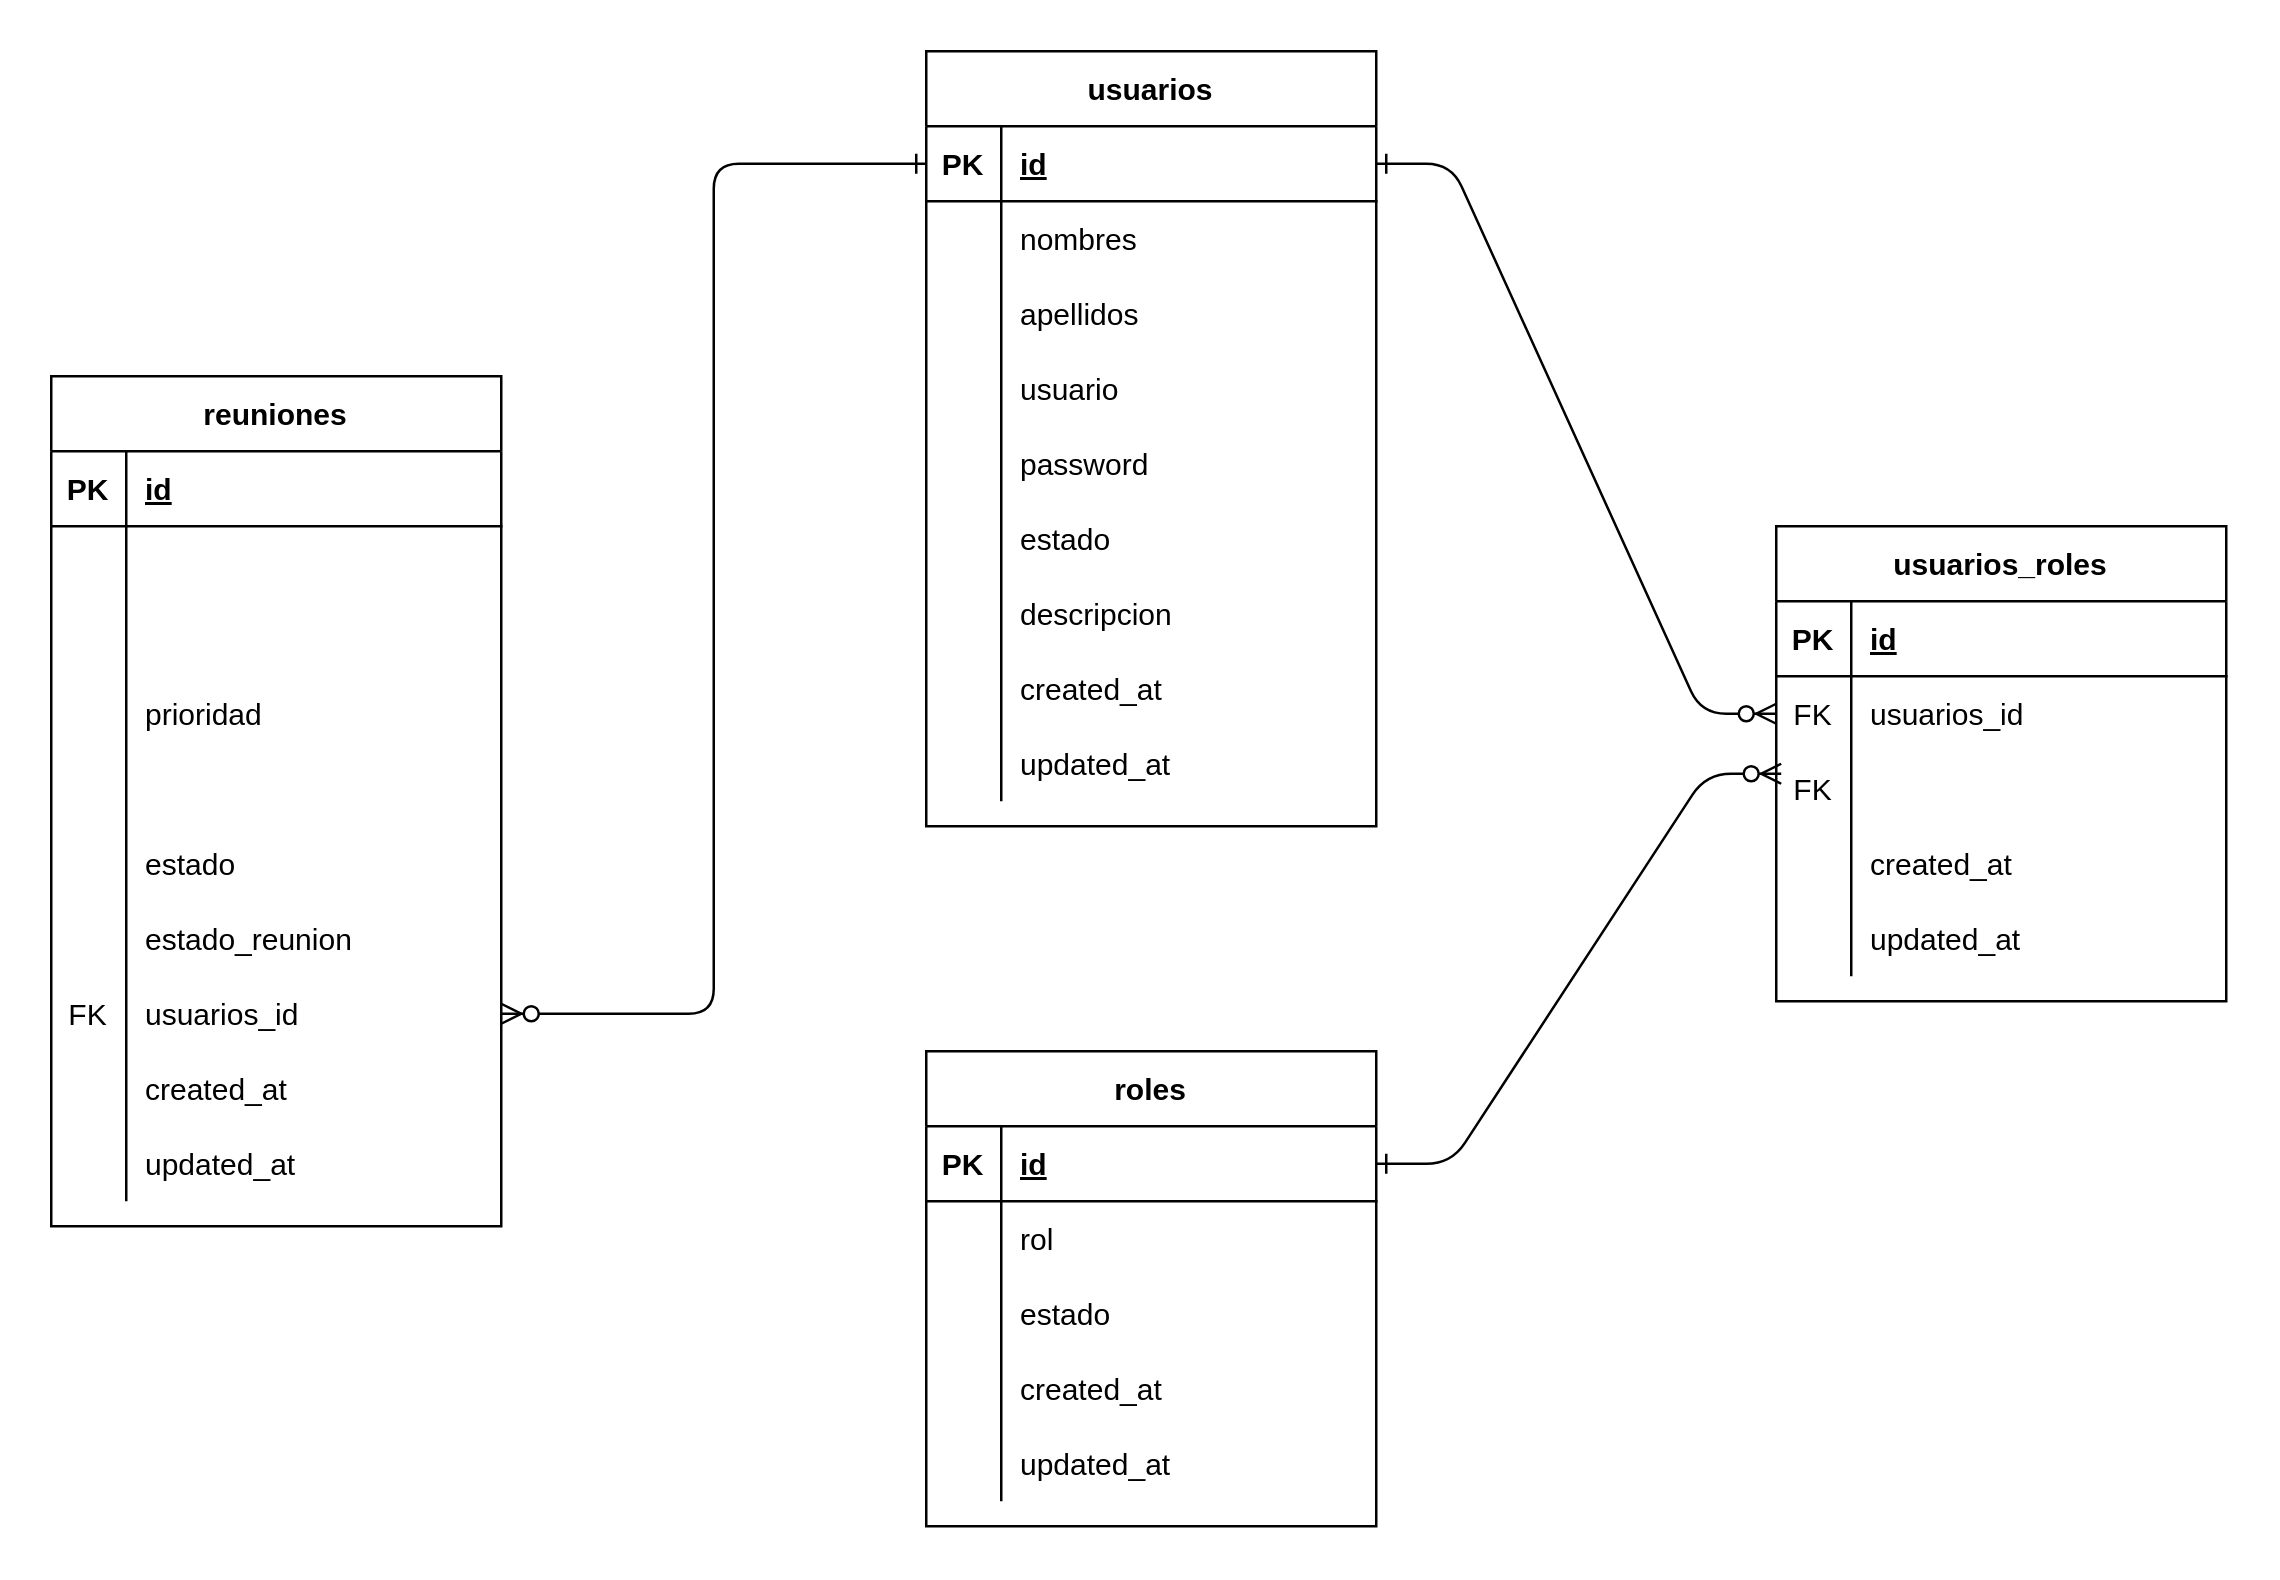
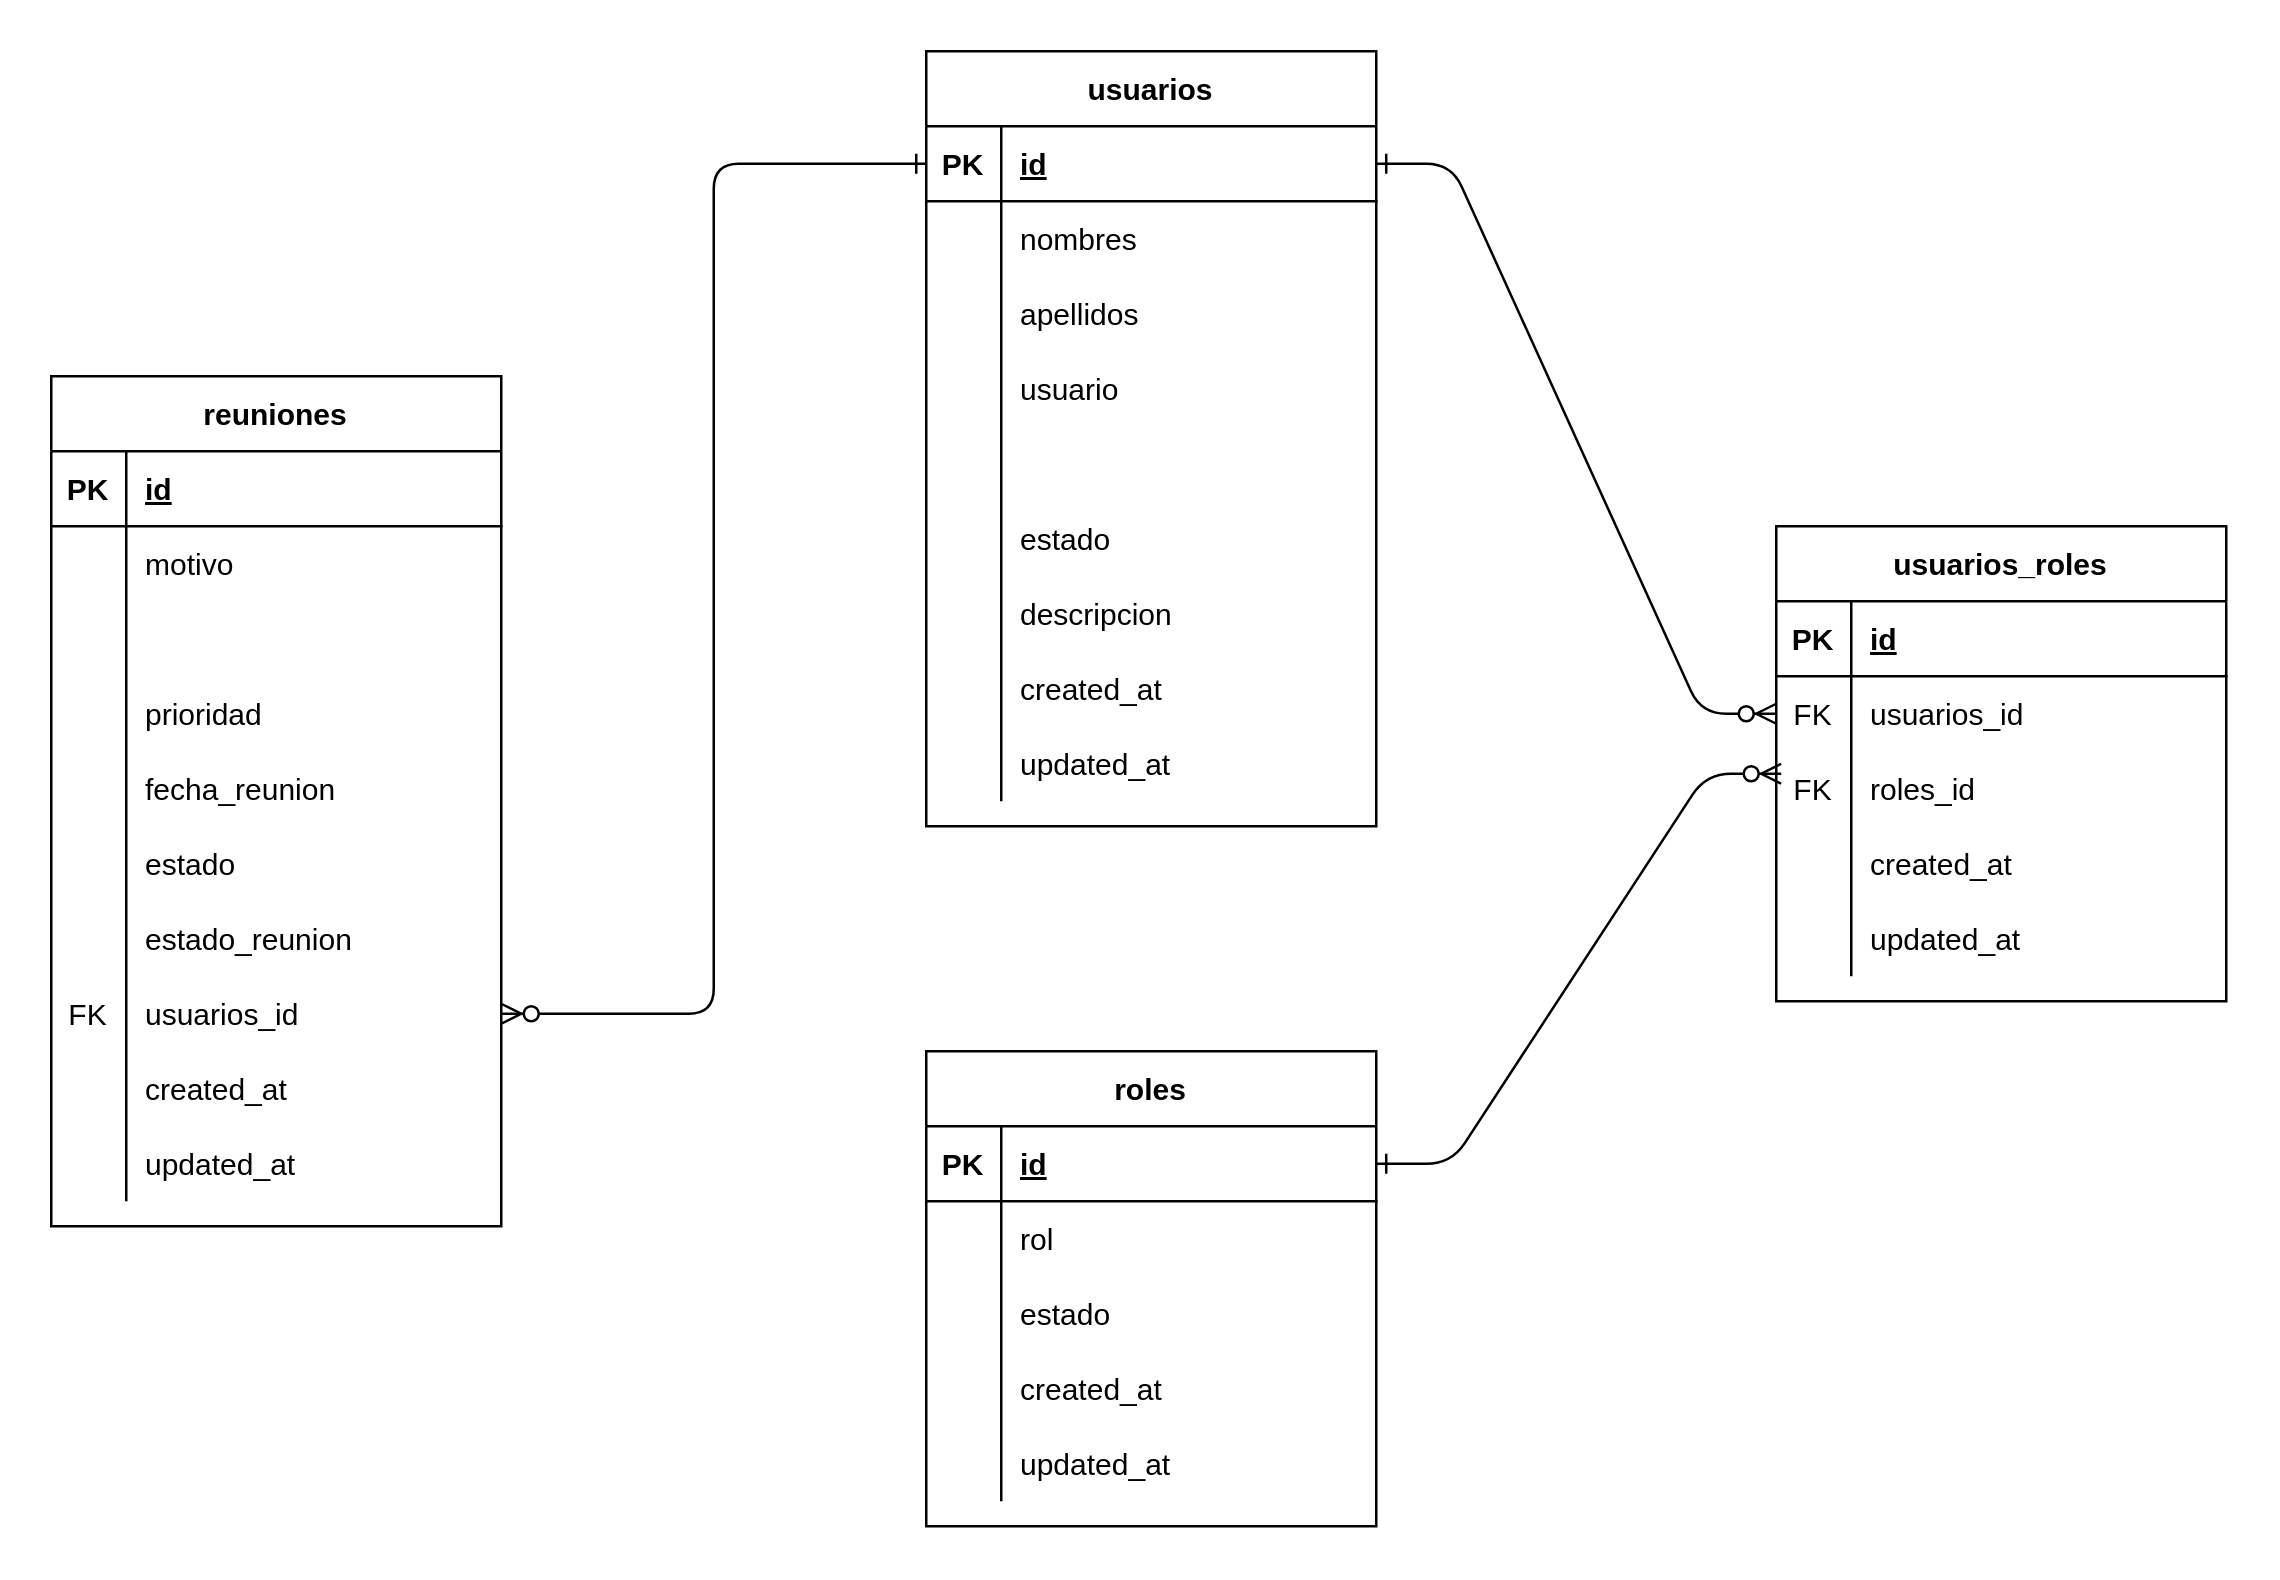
node "password": removed
node "motivo": added
node "fecha_reunion": added
node "roles_id": added
